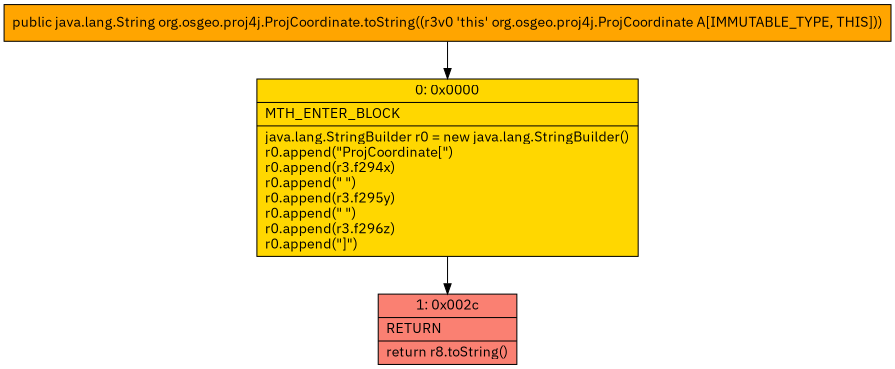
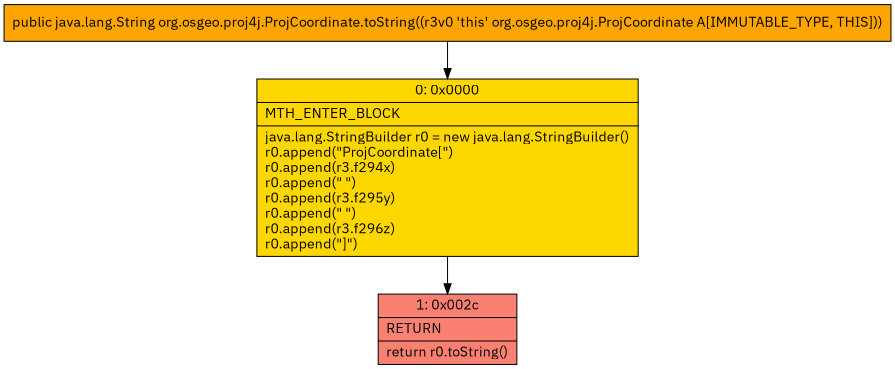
node "1: 0x002c": text "return r8.toString()" -> "return r0.toString()"
